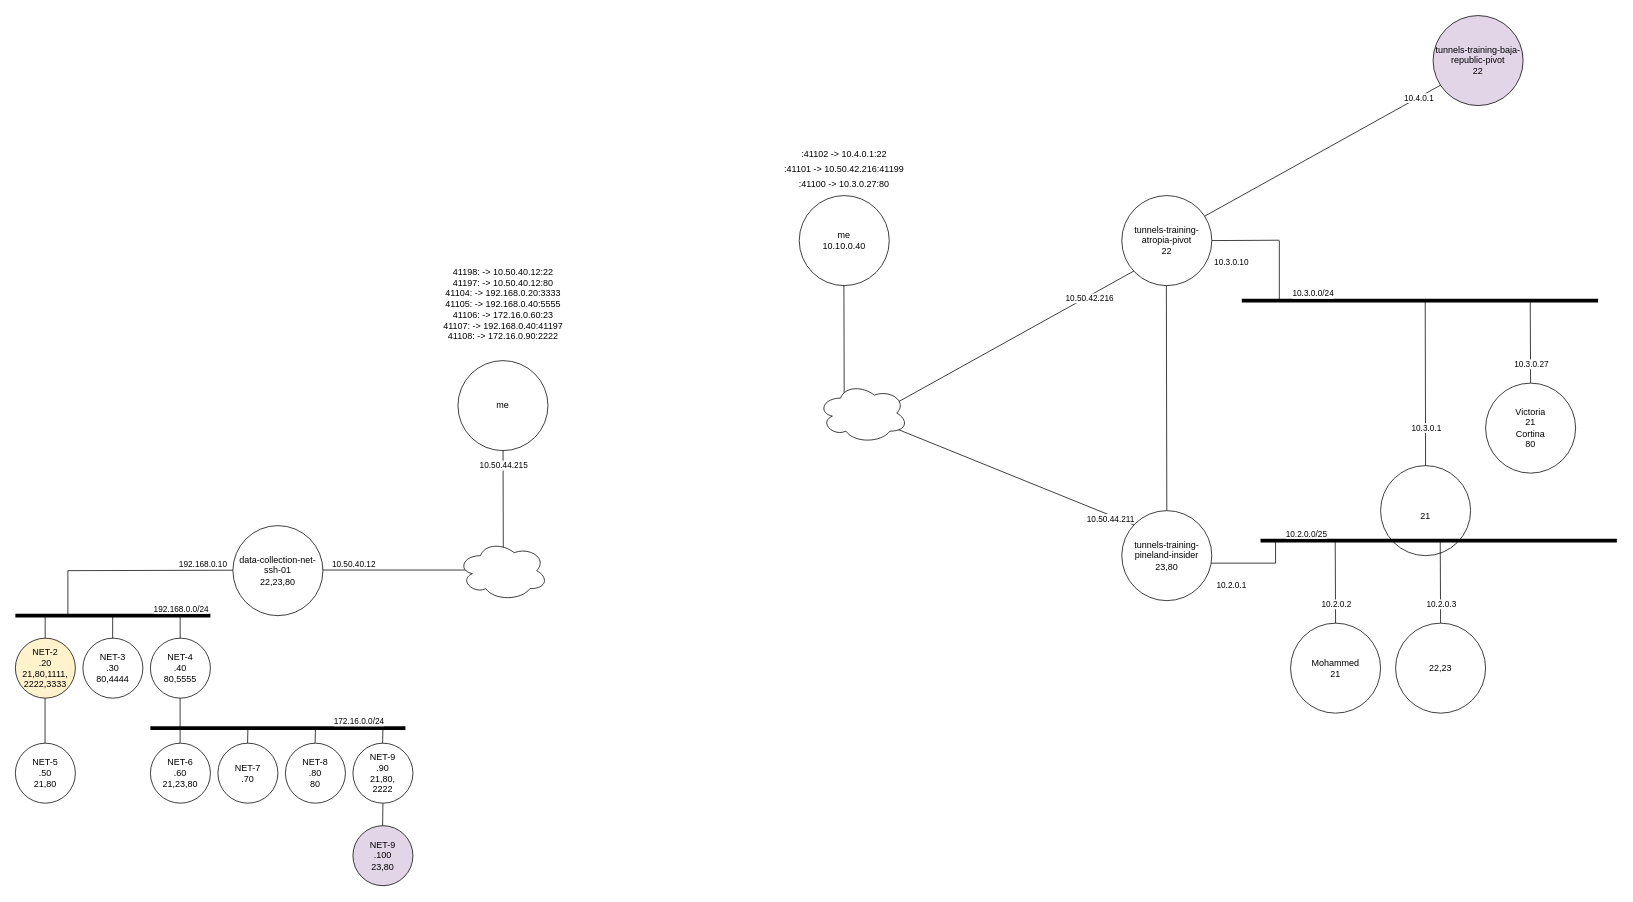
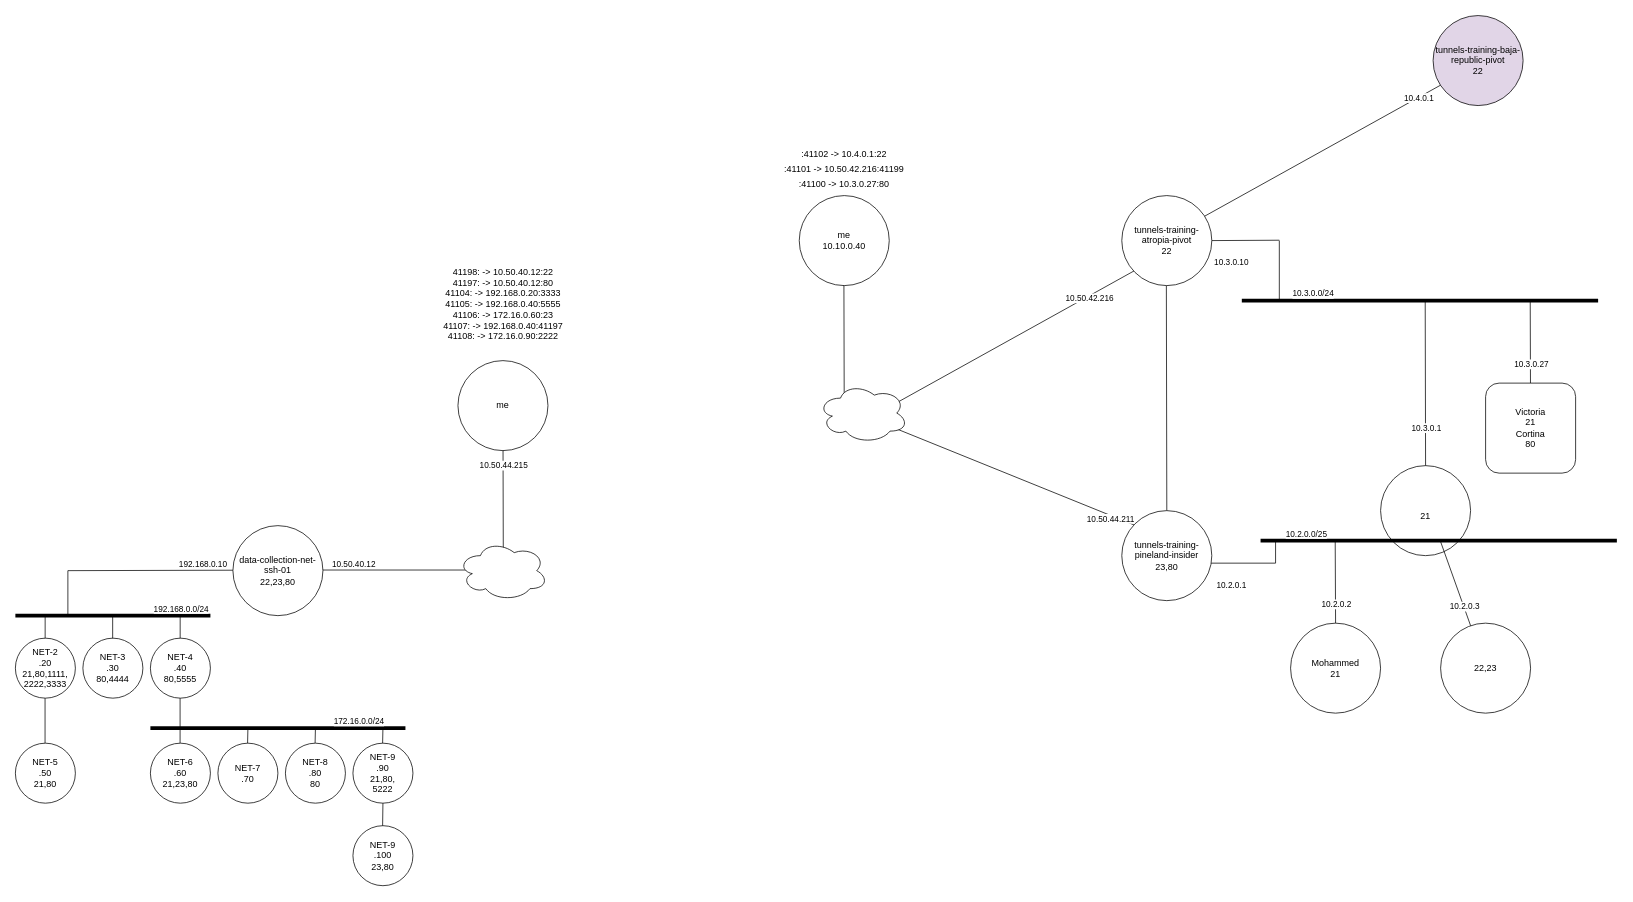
node "Victoria 21 Cortina 80": shape ellipse -> rounded rectangle
node "NET-2 .20 21,80,1111, 2222,3333": fillcolor #fff2cc -> #ffffff
node "22,23": moved (1440, 668) -> (1485, 668)
node "NET-9 .90 21,80, 2222": label "NET-9 .90 21,80, 2222" -> "NET-9 .90 21,80, 5222"
node "NET-9 .100 23,80": fillcolor #e1d5e7 -> #ffffff
